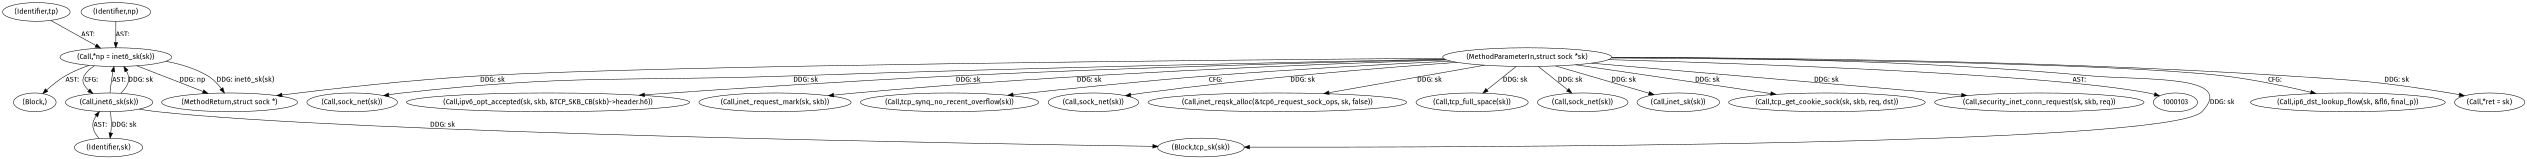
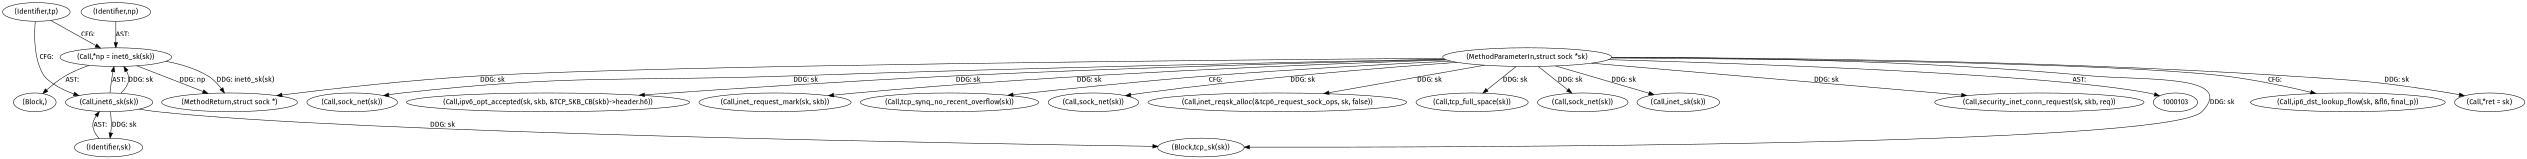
edge "(Identifier,tp)" -> "(Call,*np = inet6_sk(sk))": label "AST: " -> "CFG: "
edge "(Call,*np = inet6_sk(sk))" -> "(Call,inet6_sk(sk))": now "(Identifier,tp)" -> "(Call,inet6_sk(sk))"
node "(Call,tcp_get_cookie_sock(sk, skb, req, dst))": removed
